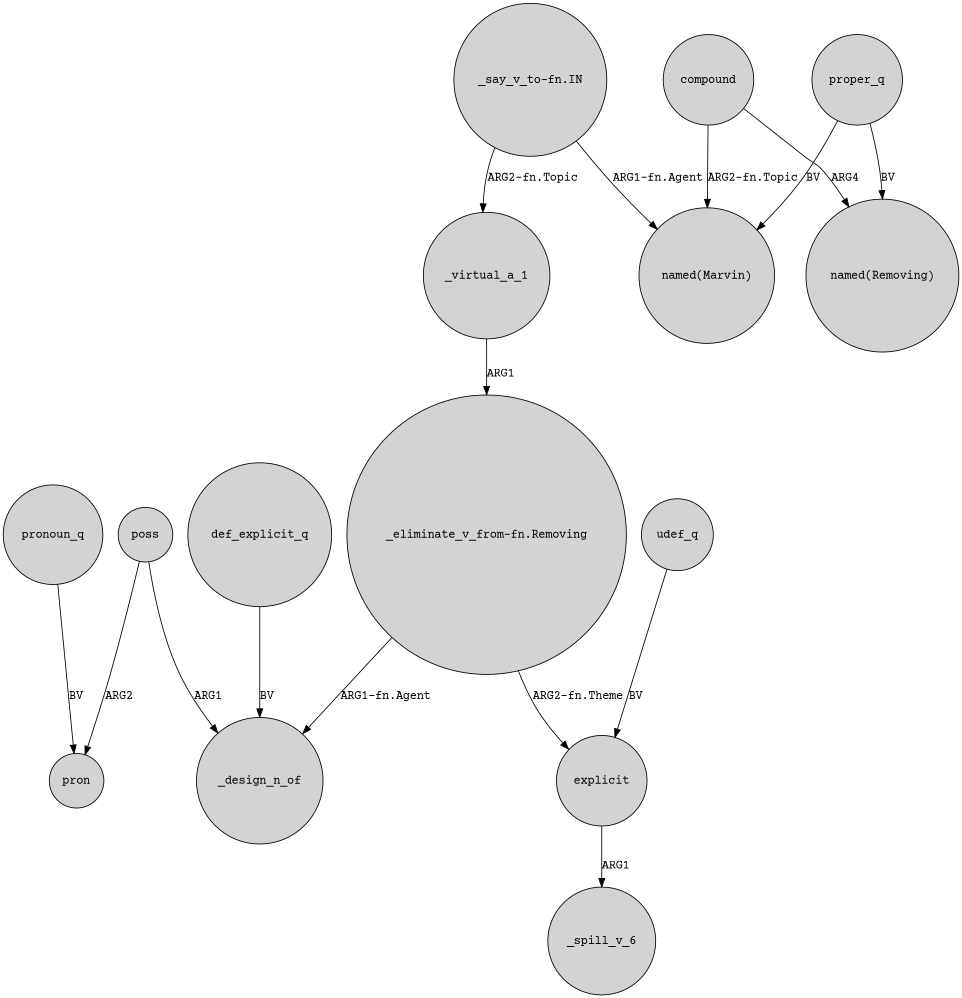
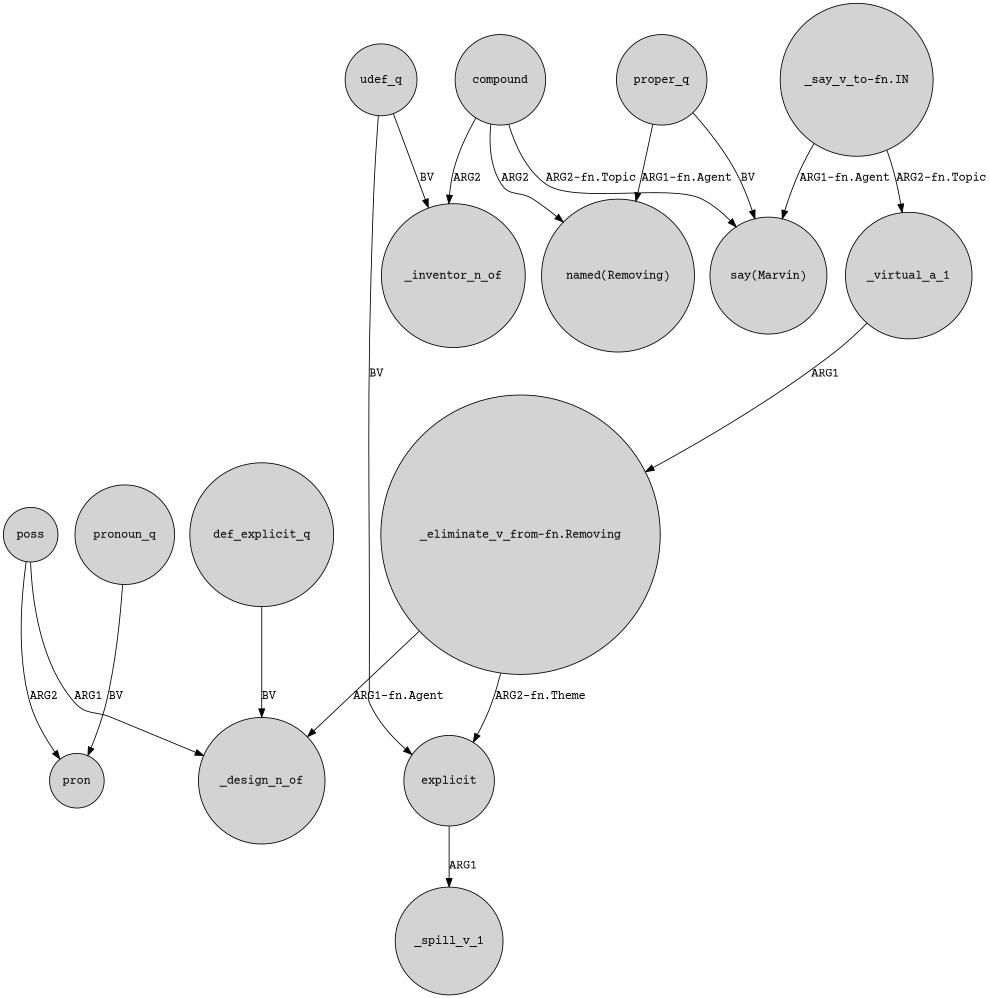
edge "compound" -> "named(Removing)": label "ARG4" -> "ARG2"
edge "proper_q" -> "named(Removing)": label "BV" -> "ARG1-fn.Agent"
node "_inventor_n_of": added
node "named(Marvin)": label "named(Marvin)" -> "say(Marvin)"
node "_spill_v_6": label "_spill_v_6" -> "_spill_v_1"
